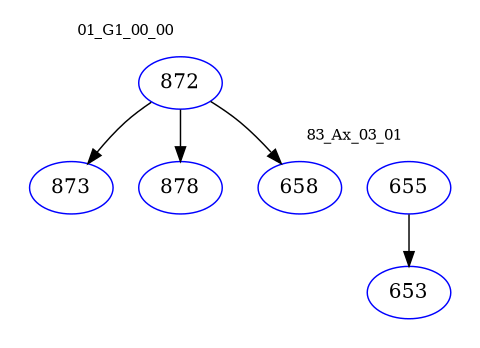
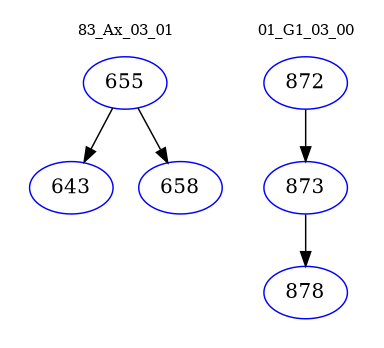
cluster "01_G1_00_00": label "01_G1_00_00" -> "01_G1_03_00"
edge "872" -> "878": now "873" -> "878"
edge "872" -> "658": now "655" -> "658"
node "653": label "653" -> "643"
